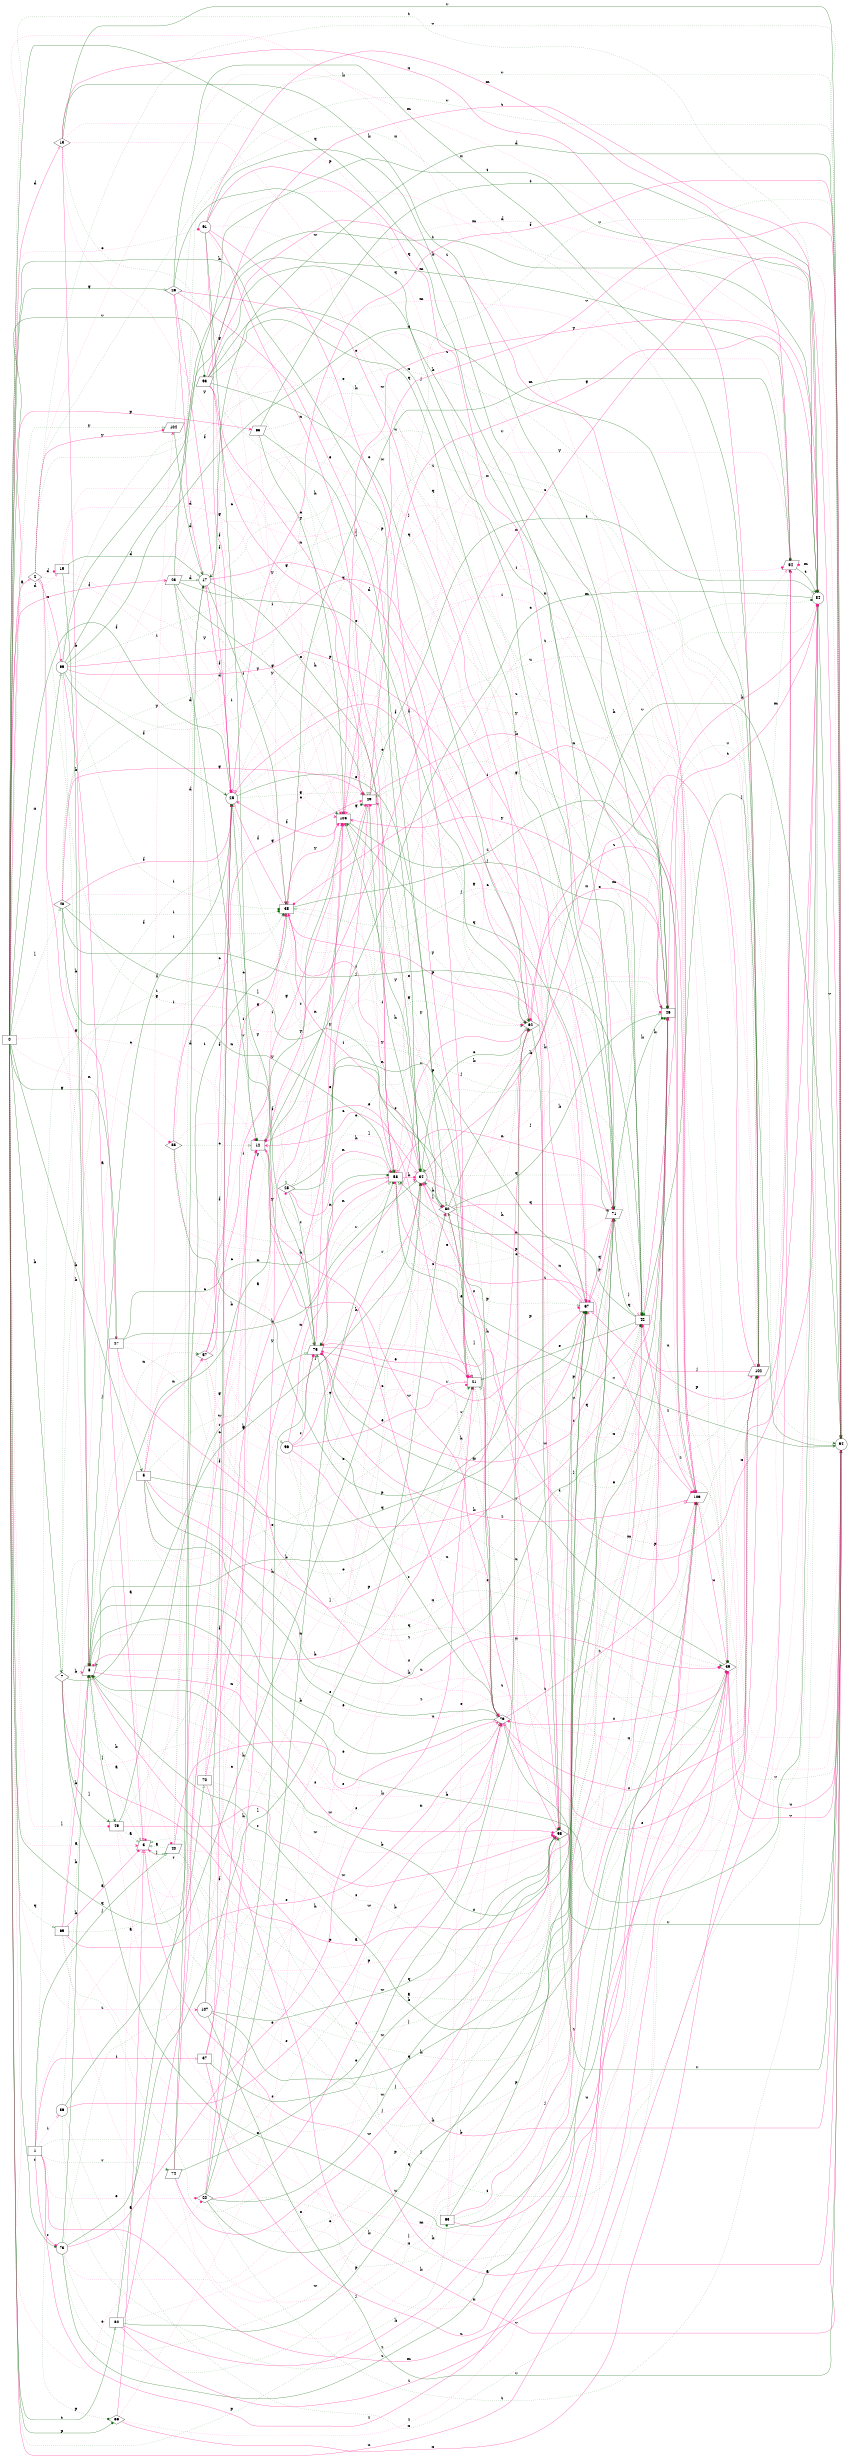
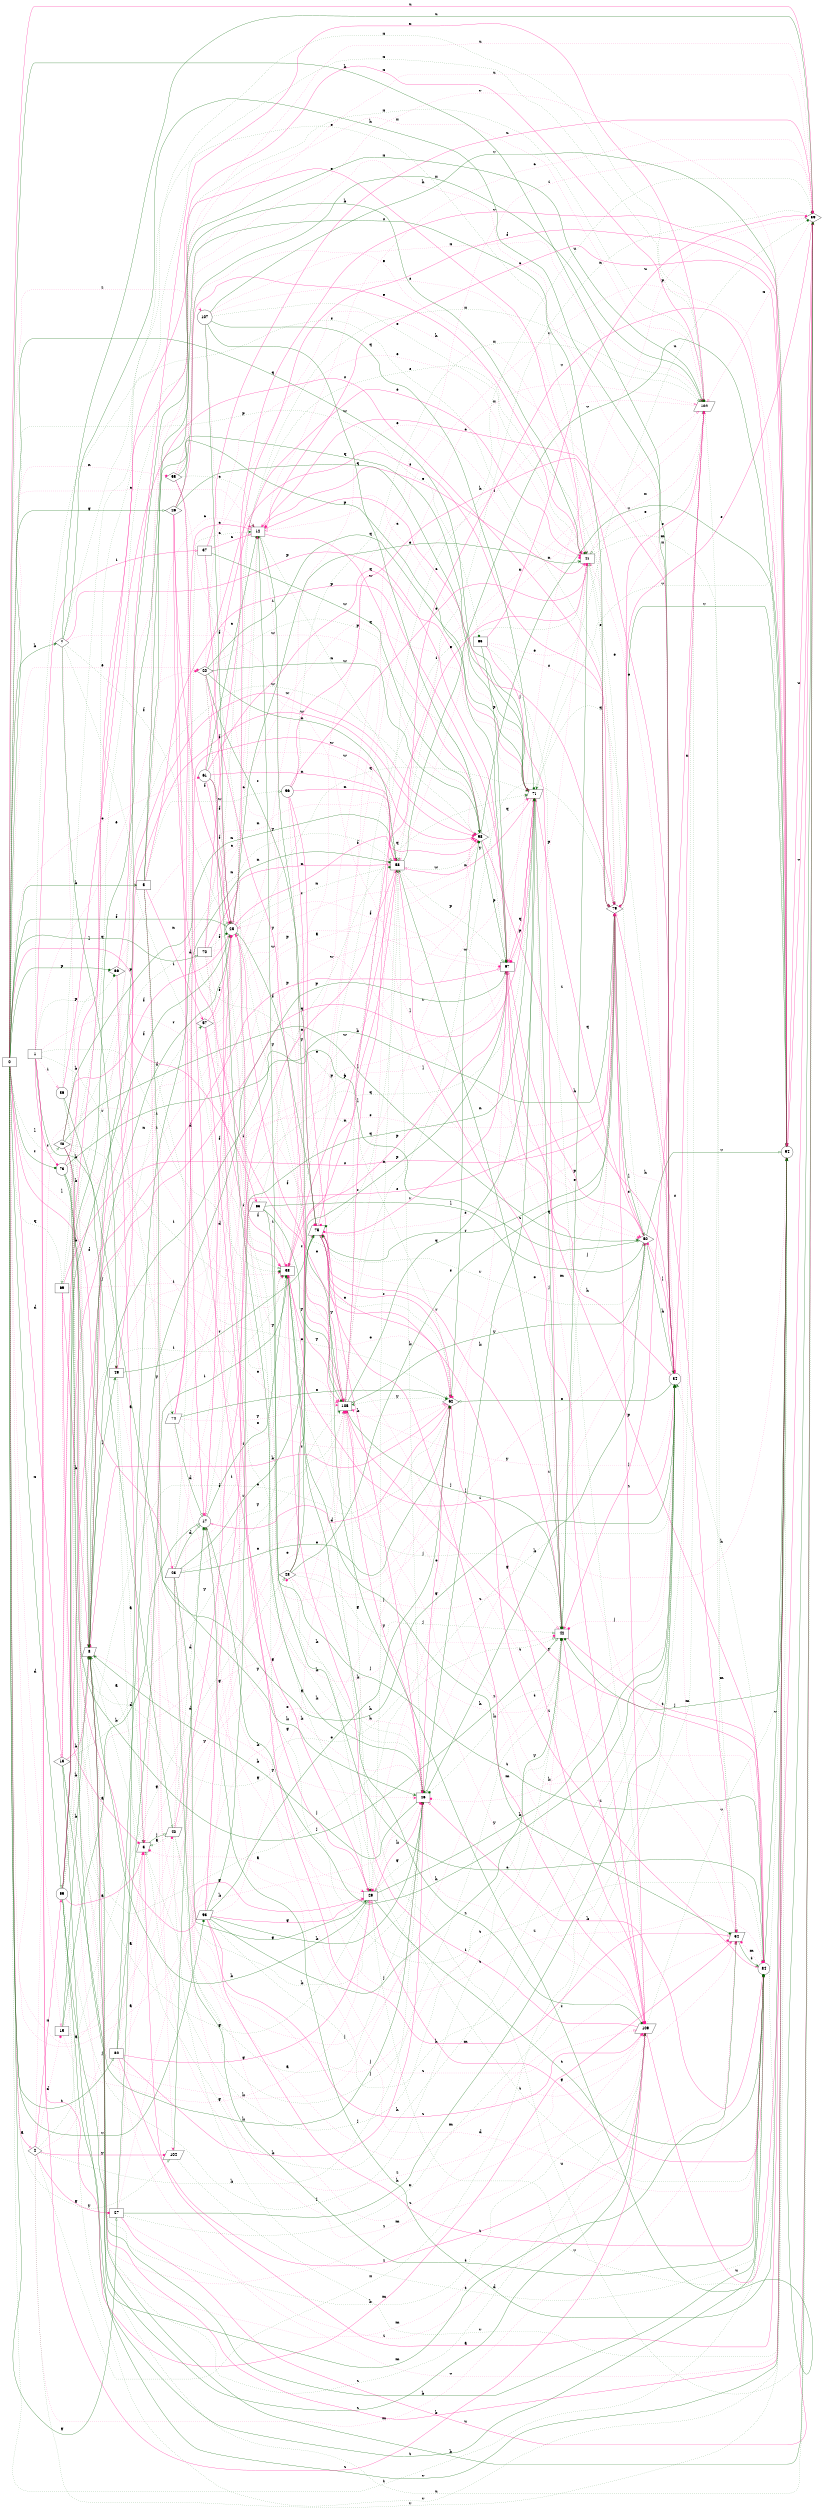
edge "13" -> "105": color deeppink -> darkgreen
edge "58" -> "34": removed, label "h"
edge "80" -> "94": added, label "v"
